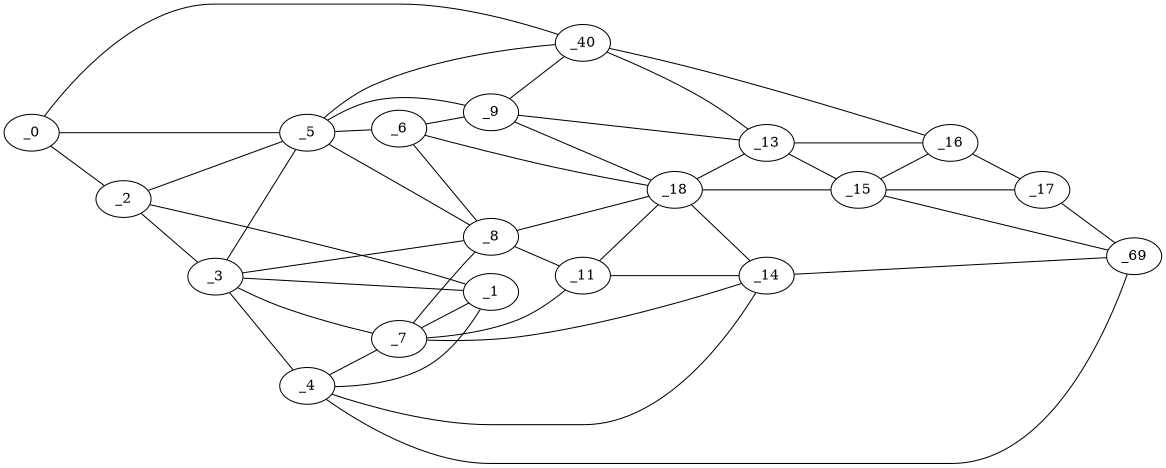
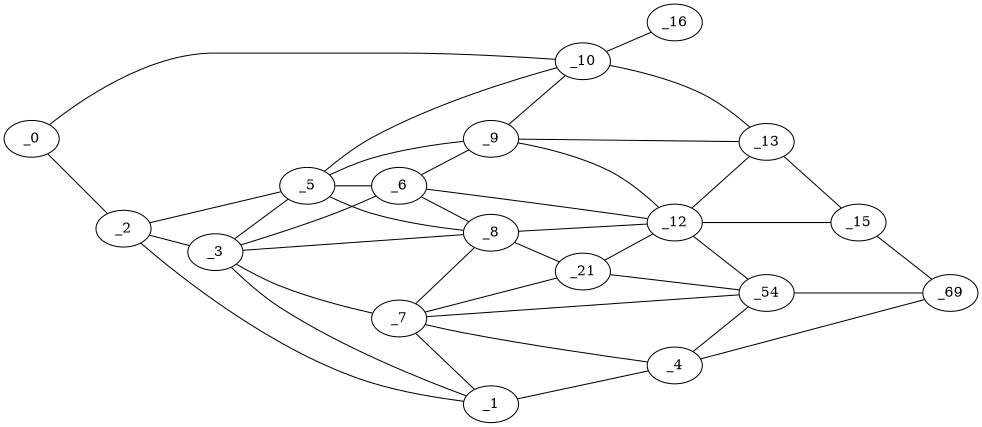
node "_40": label "_40" -> "_10"
edge "_0" -- "_5": removed
edge "_13" -- "_16": removed
edge "_16" -- "_15": removed
node "_18": label "_18" -> "_12"
node "_17": removed
node "_11": label "_11" -> "_21"
node "_14": label "_14" -> "_54"
edge "_3" -- "_4": now "_3" -- "_6"
